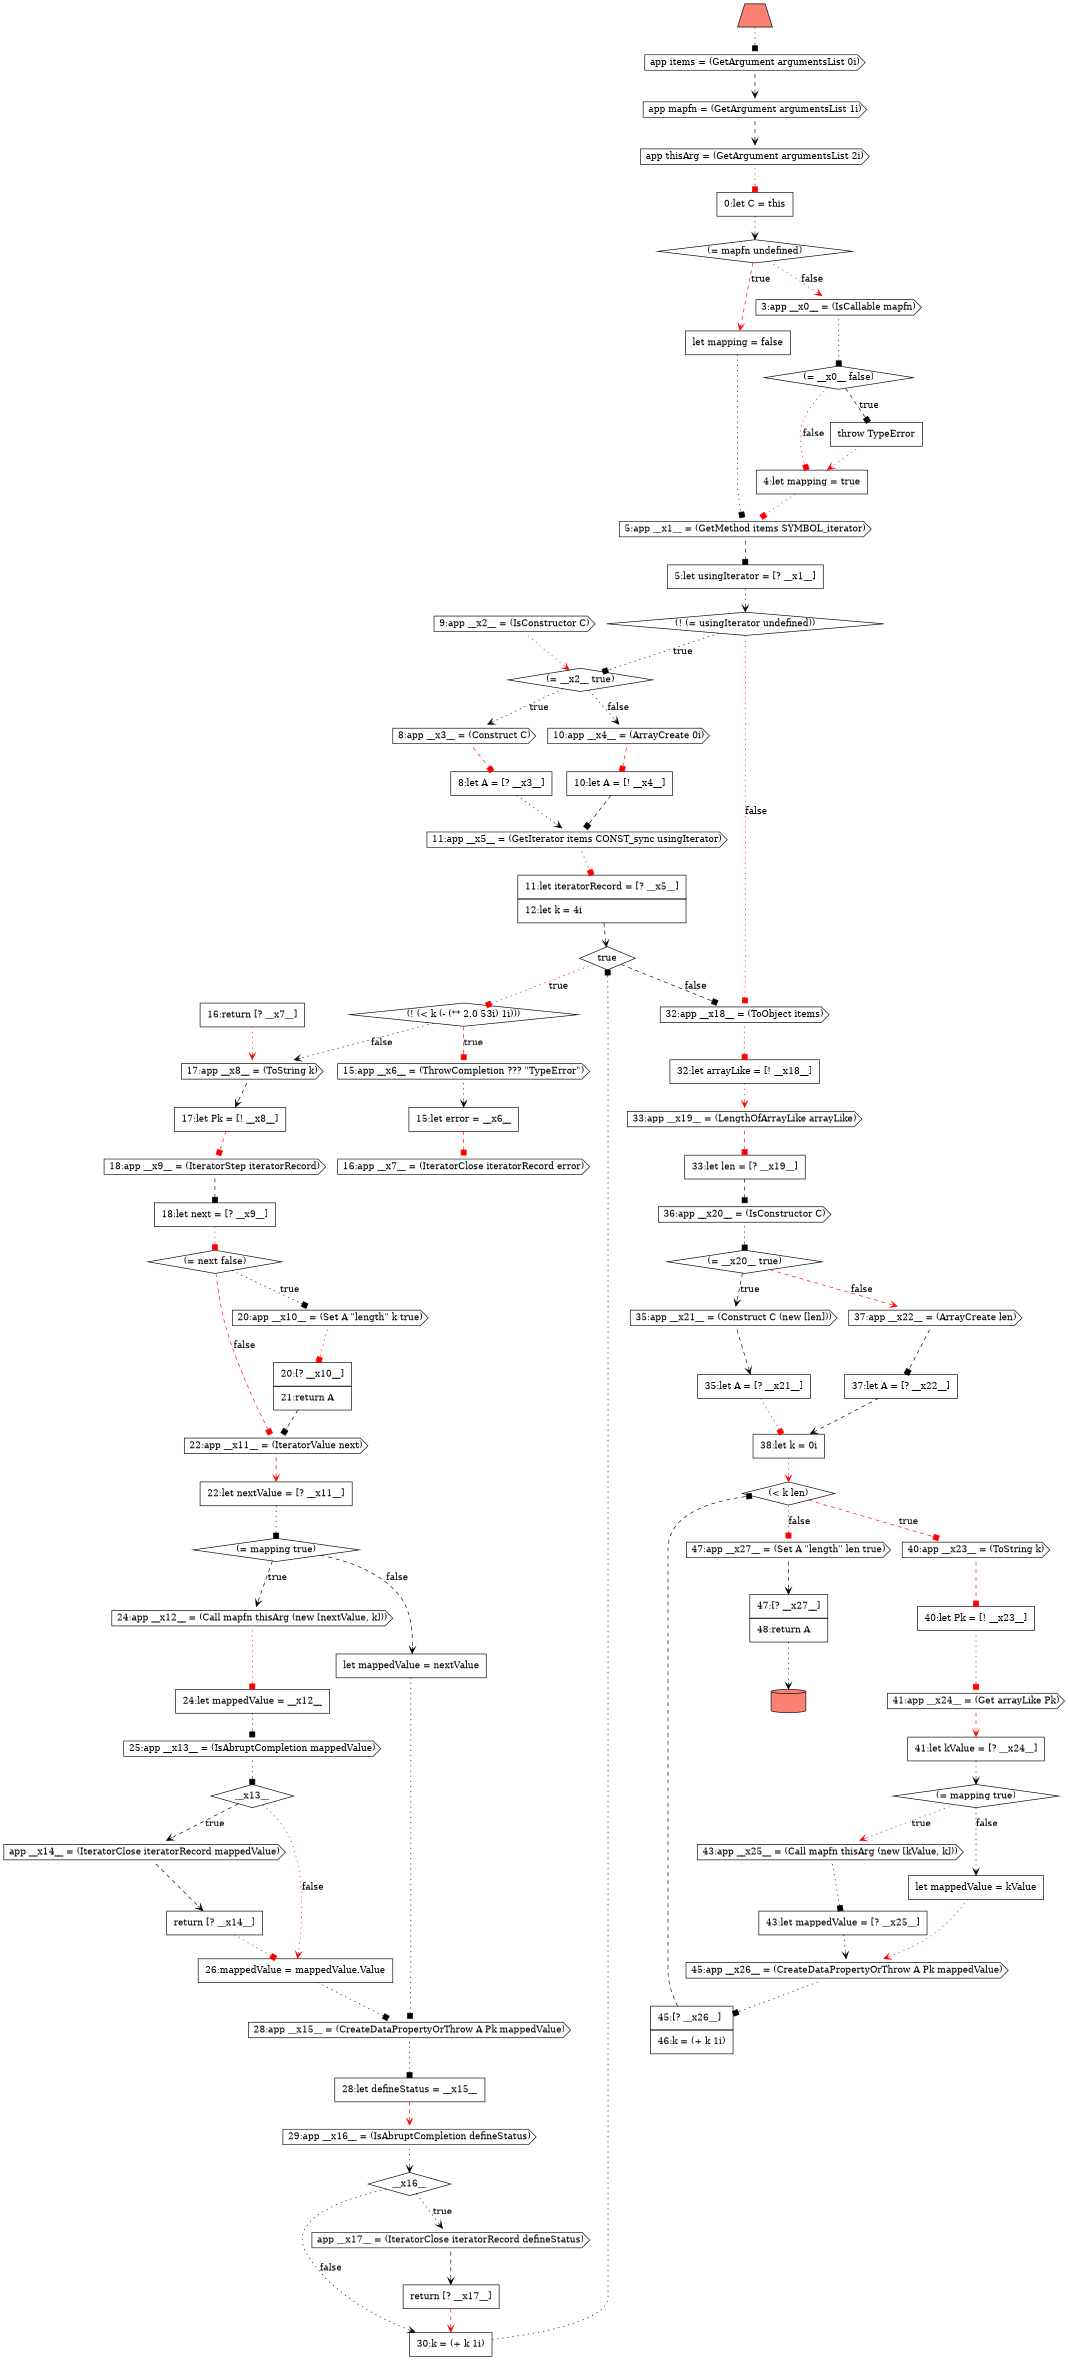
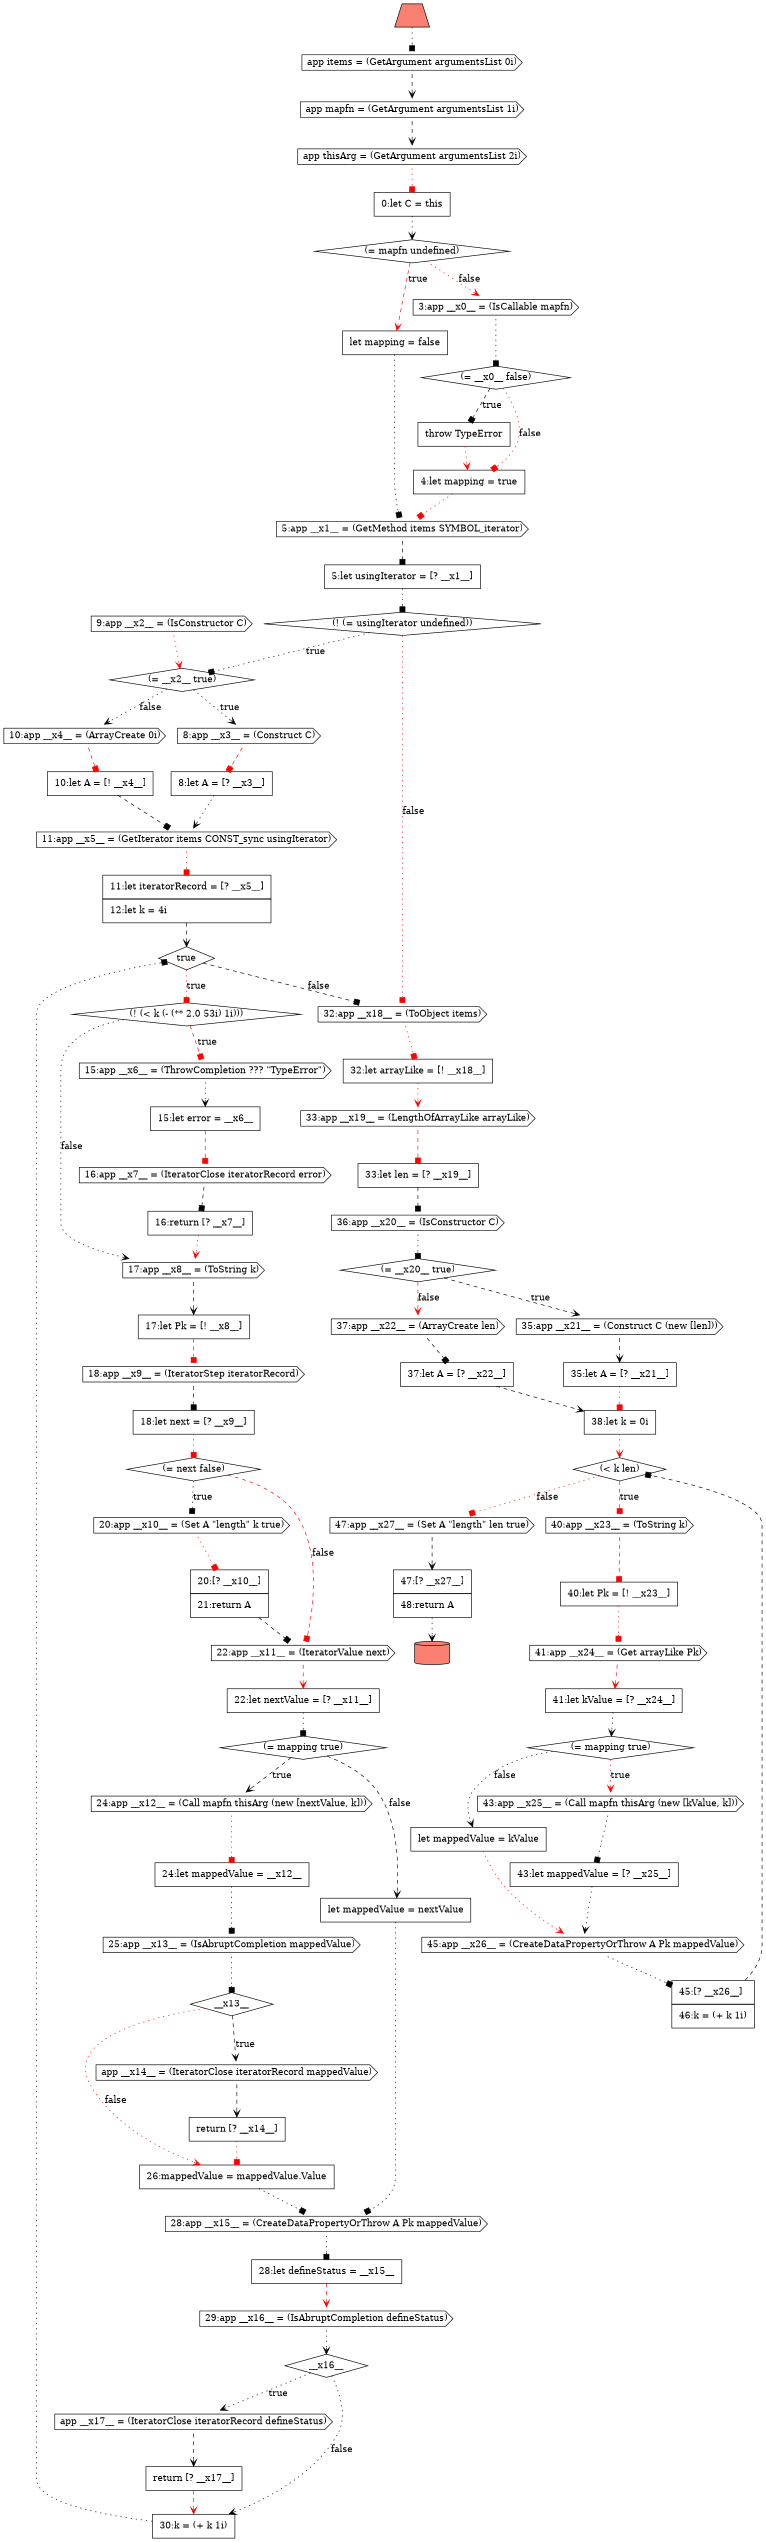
edge "5:let usingIterator = [? __x1__]" -> "(! (= usingIterator undefined))": arrowhead vee -> box
edge "16:app __x7__ = (IteratorClose iteratorRecord error)" -> "16:return [? __x7__]": added
